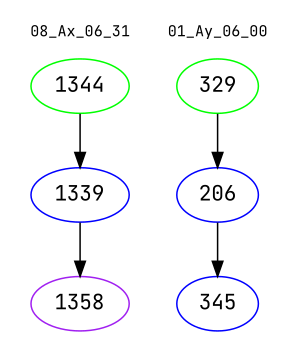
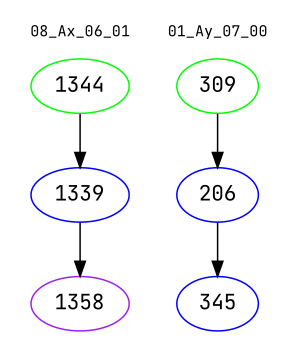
cluster "08_Ax_06_31": label "08_Ax_06_31" -> "08_Ax_06_01"
cluster "01_Ay_06_00": label "01_Ay_06_00" -> "01_Ay_07_00"
node "329": label "329" -> "309"
